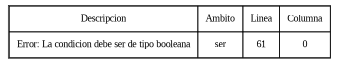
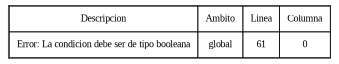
node "Descripcion": text "ser" -> "global"
